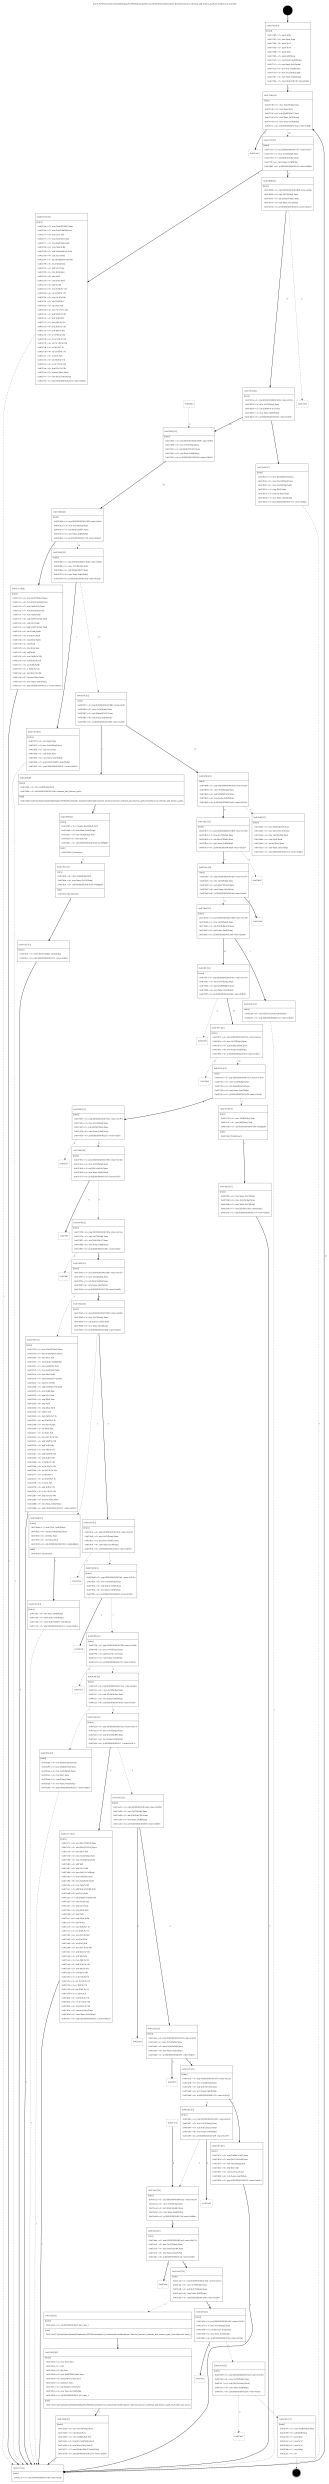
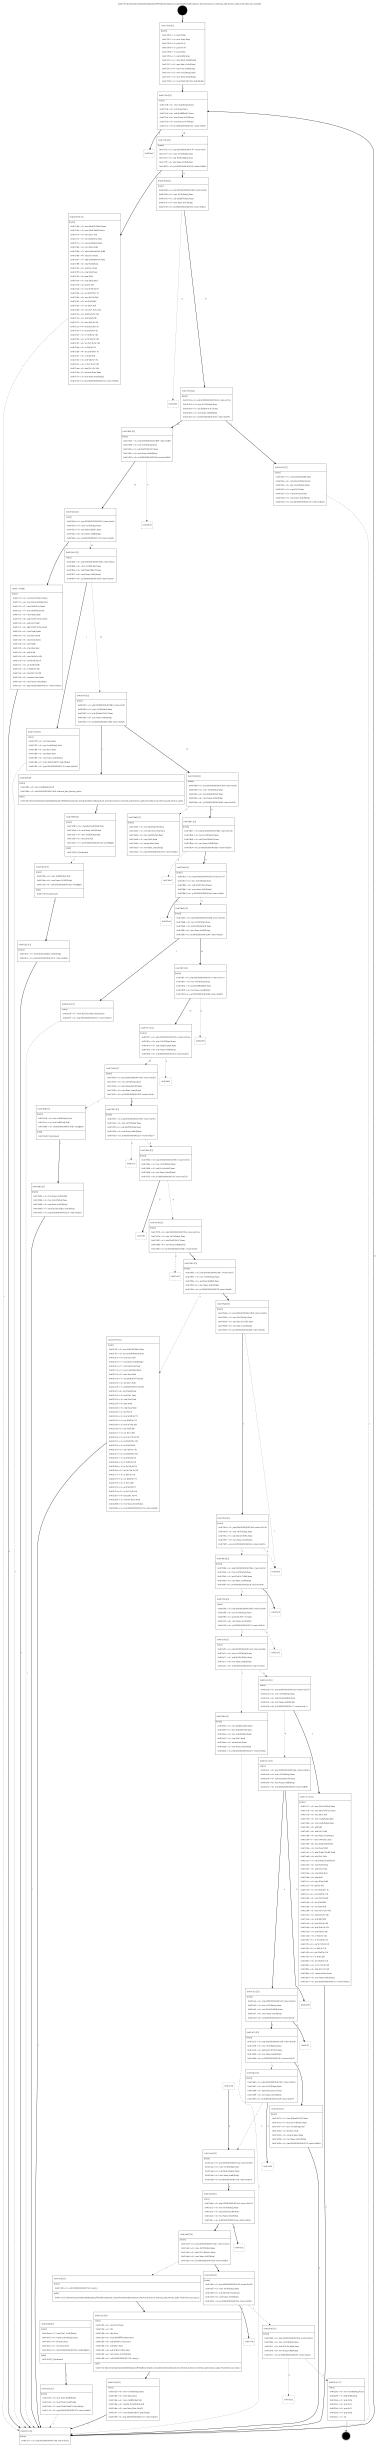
edge "0x40200d" -> "0x401834 [25]": reversed
edge "0x4019ab [25]" -> "0x401beb [23]": now "0x4019ab [25]" -> "0x40202e"
